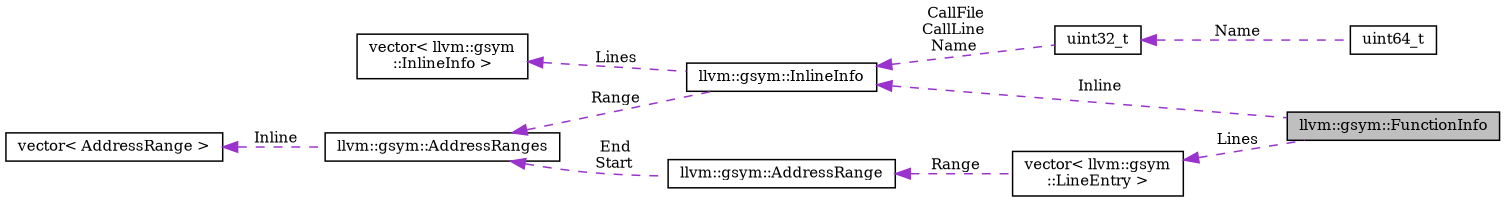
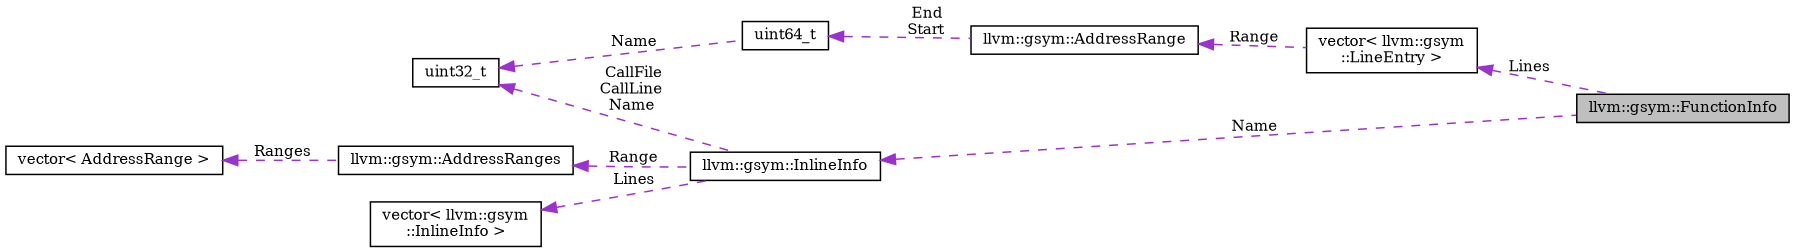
edge "uint32_t" -> "llvm::gsym::InlineInfo": reversed
edge "llvm::gsym::FunctionInfo" -> "llvm::gsym::InlineInfo": label " Inline" -> " Name"
edge "llvm::gsym::AddressRanges" -> "vector< AddressRange >": label " Inline" -> " Ranges"
edge "llvm::gsym::AddressRange" -> "llvm::gsym::AddressRanges": now "llvm::gsym::AddressRange" -> "uint64_t"
